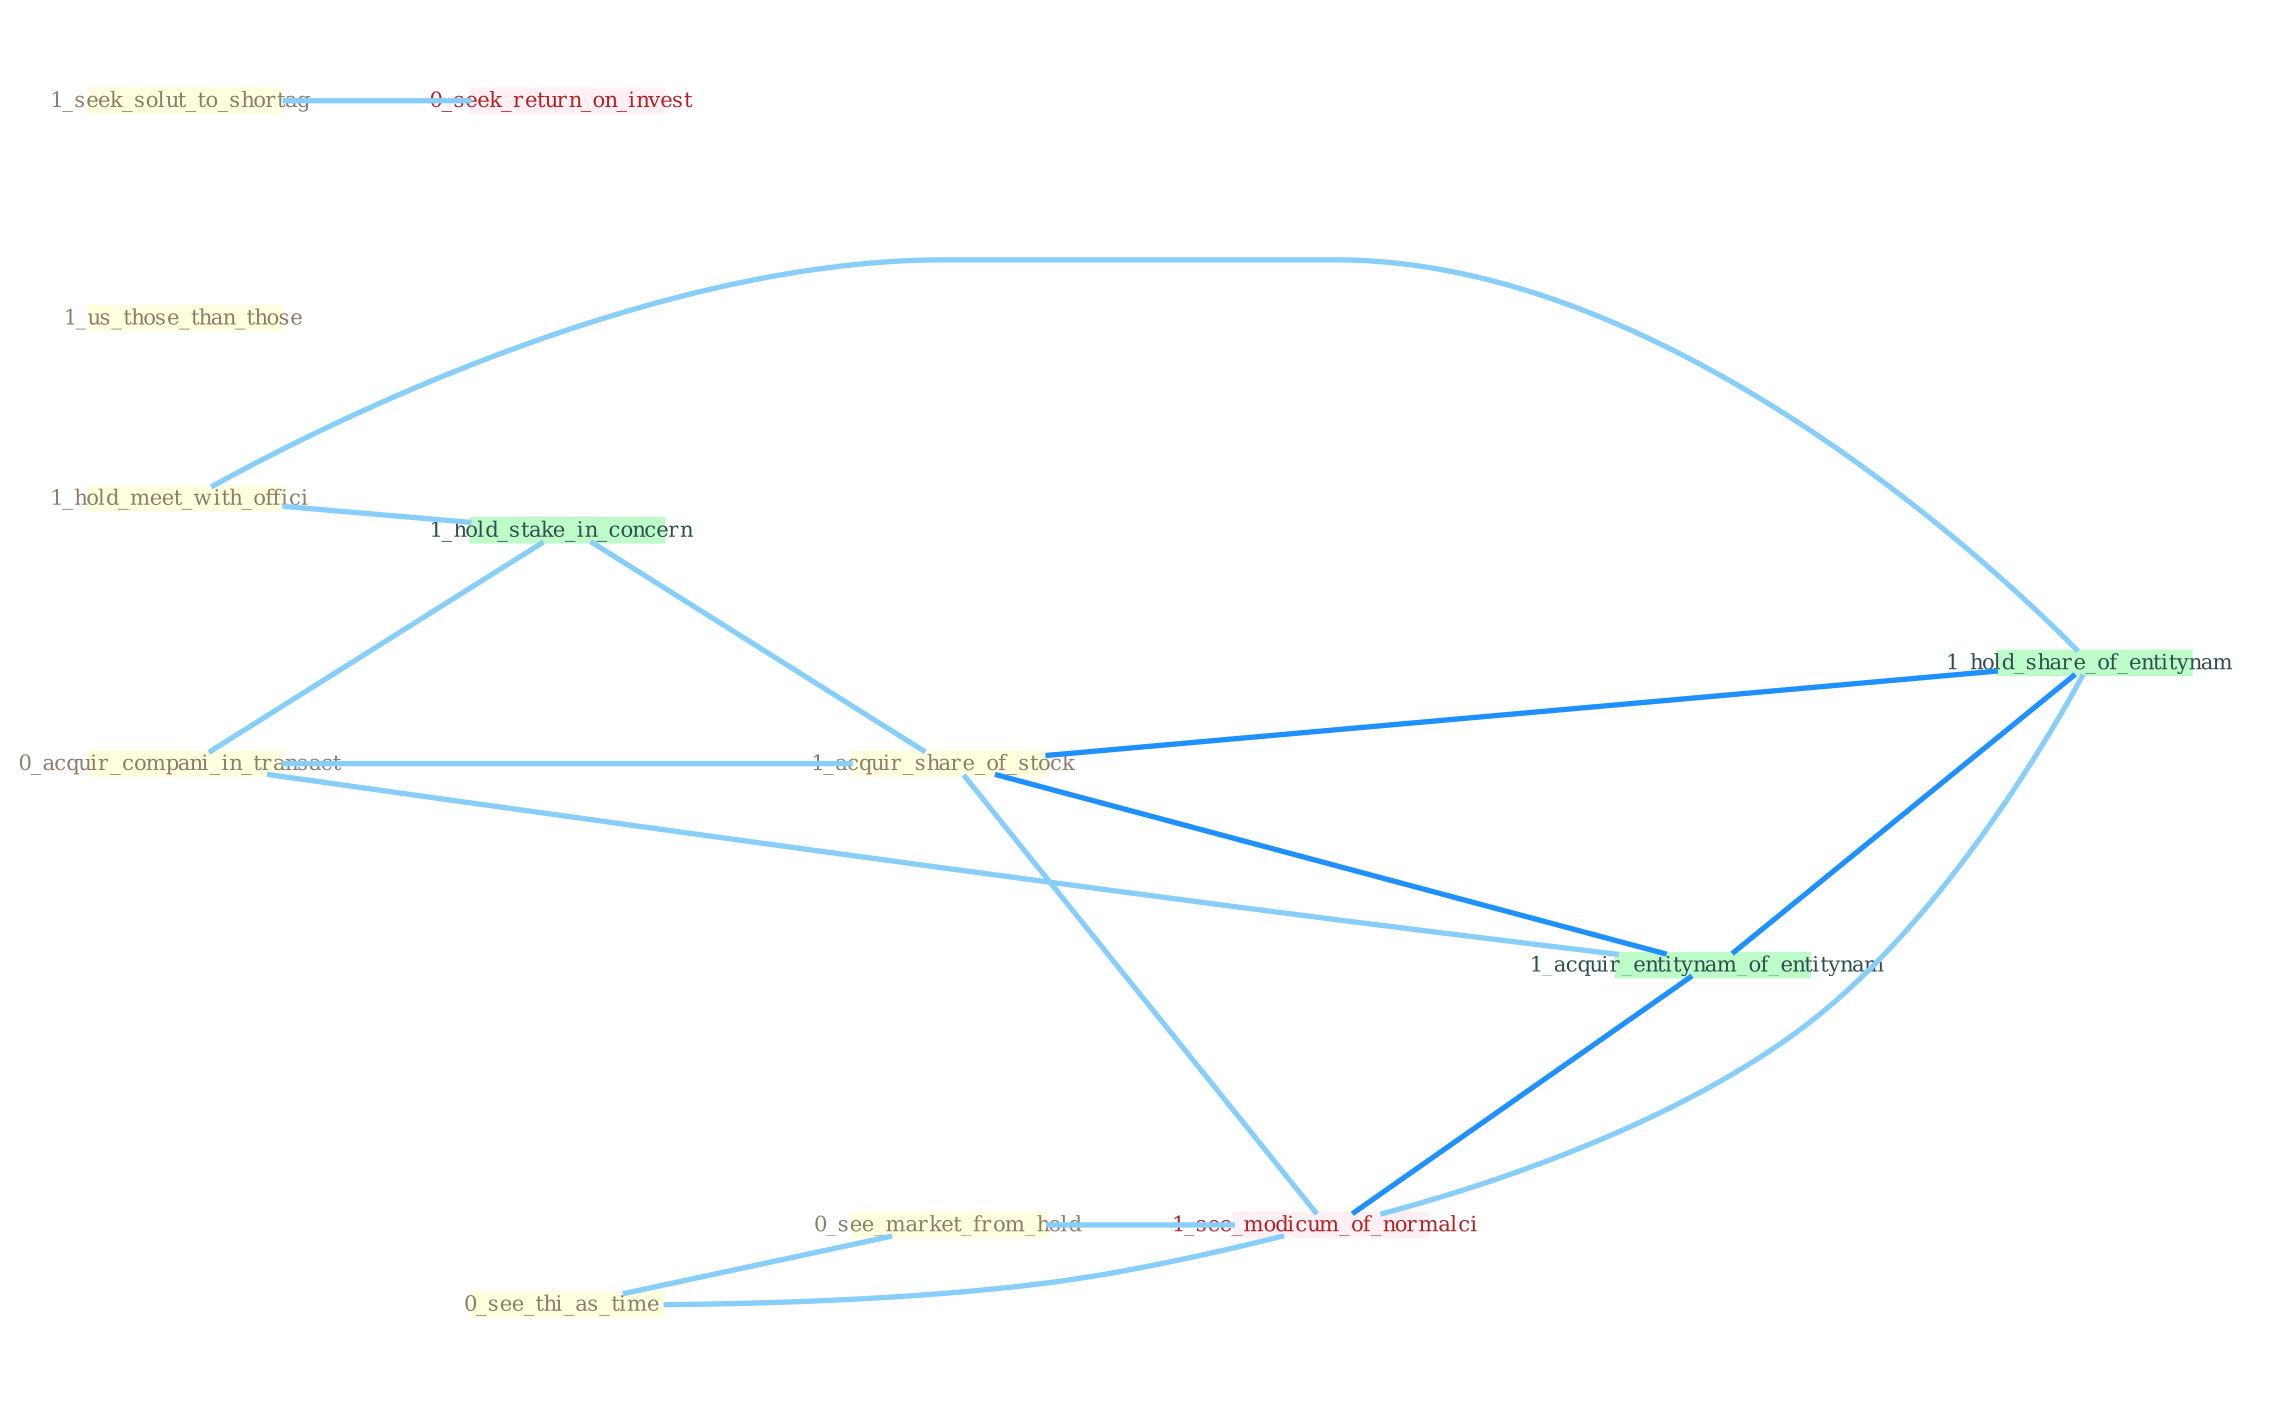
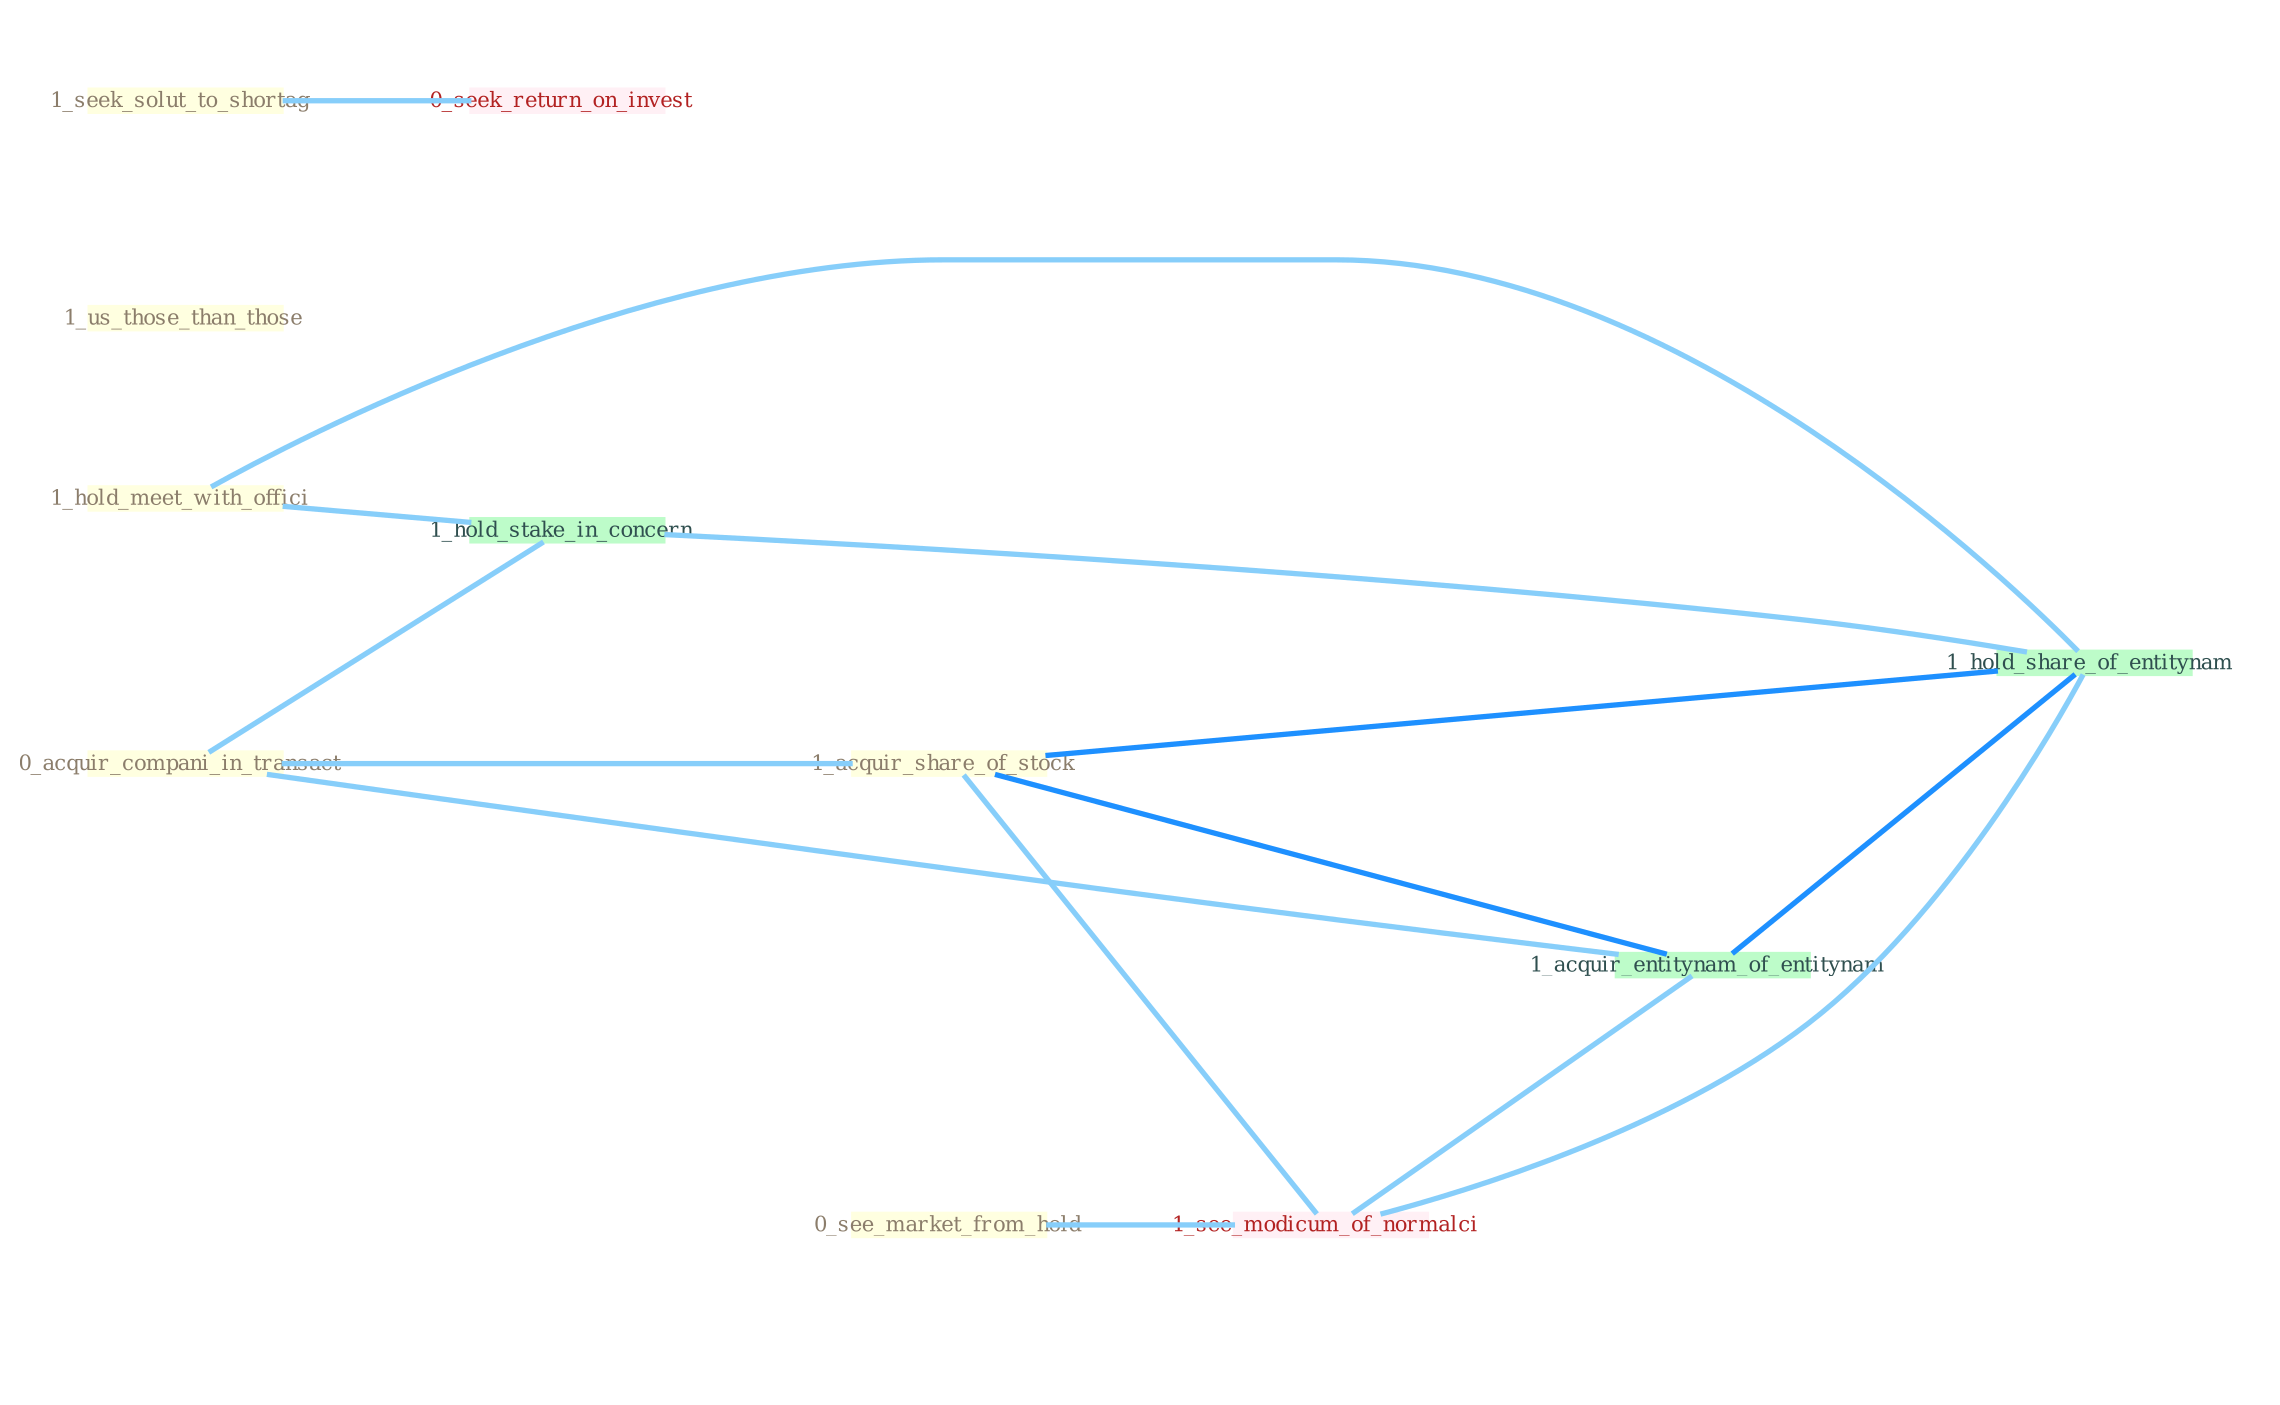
edge "1_hold_stake_in_concern" -- "1_acquir_share_of_stock": now "1_hold_stake_in_concern" -- "1_hold_share_of_entitynam"
edge "1_acquir_entitynam_of_entitynam" -- "1_see_modicum_of_normalci": color #1e90ff -> #87cefa
node "0_see_thi_as_time": removed
